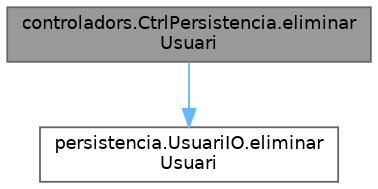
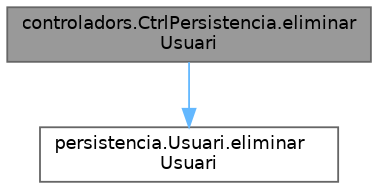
node "persistencia.UsuariIO.eliminar Usuari": label "persistencia.UsuariIO.eliminar Usuari" -> "persistencia.Usuari.eliminar Usuari"
